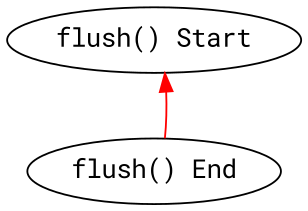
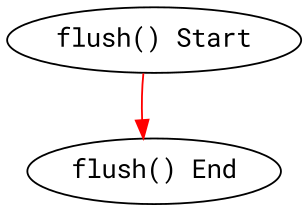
edge "flush() End" -> "flush() Start": reversed
